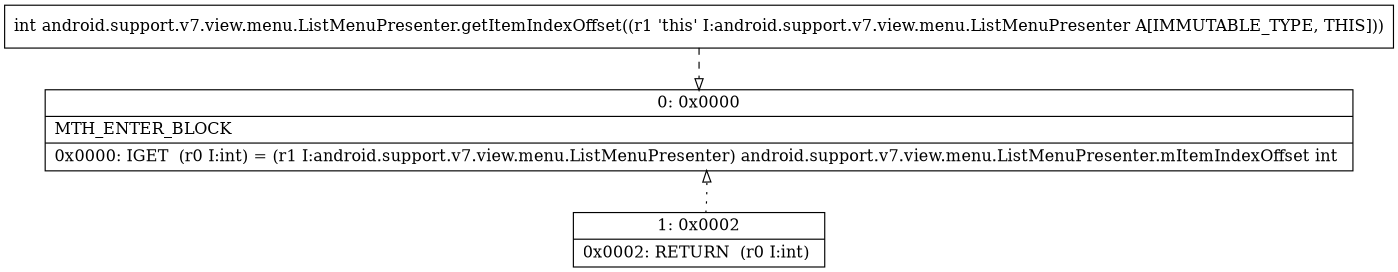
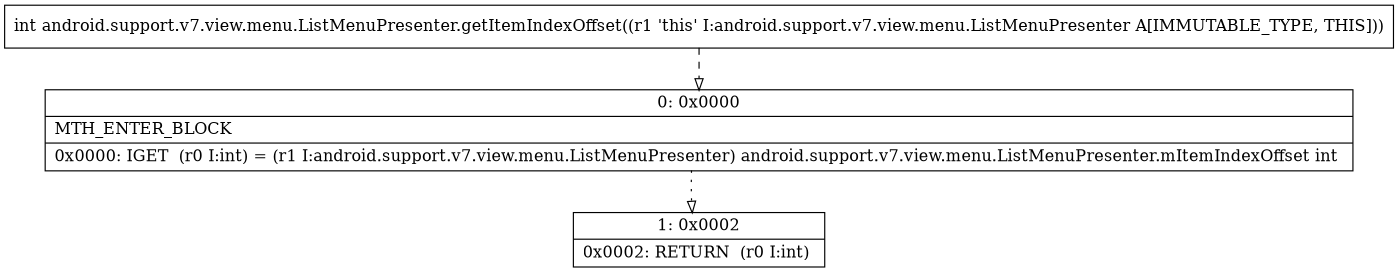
edge "1: 0x0002" -> "0: 0x0000": reversed
